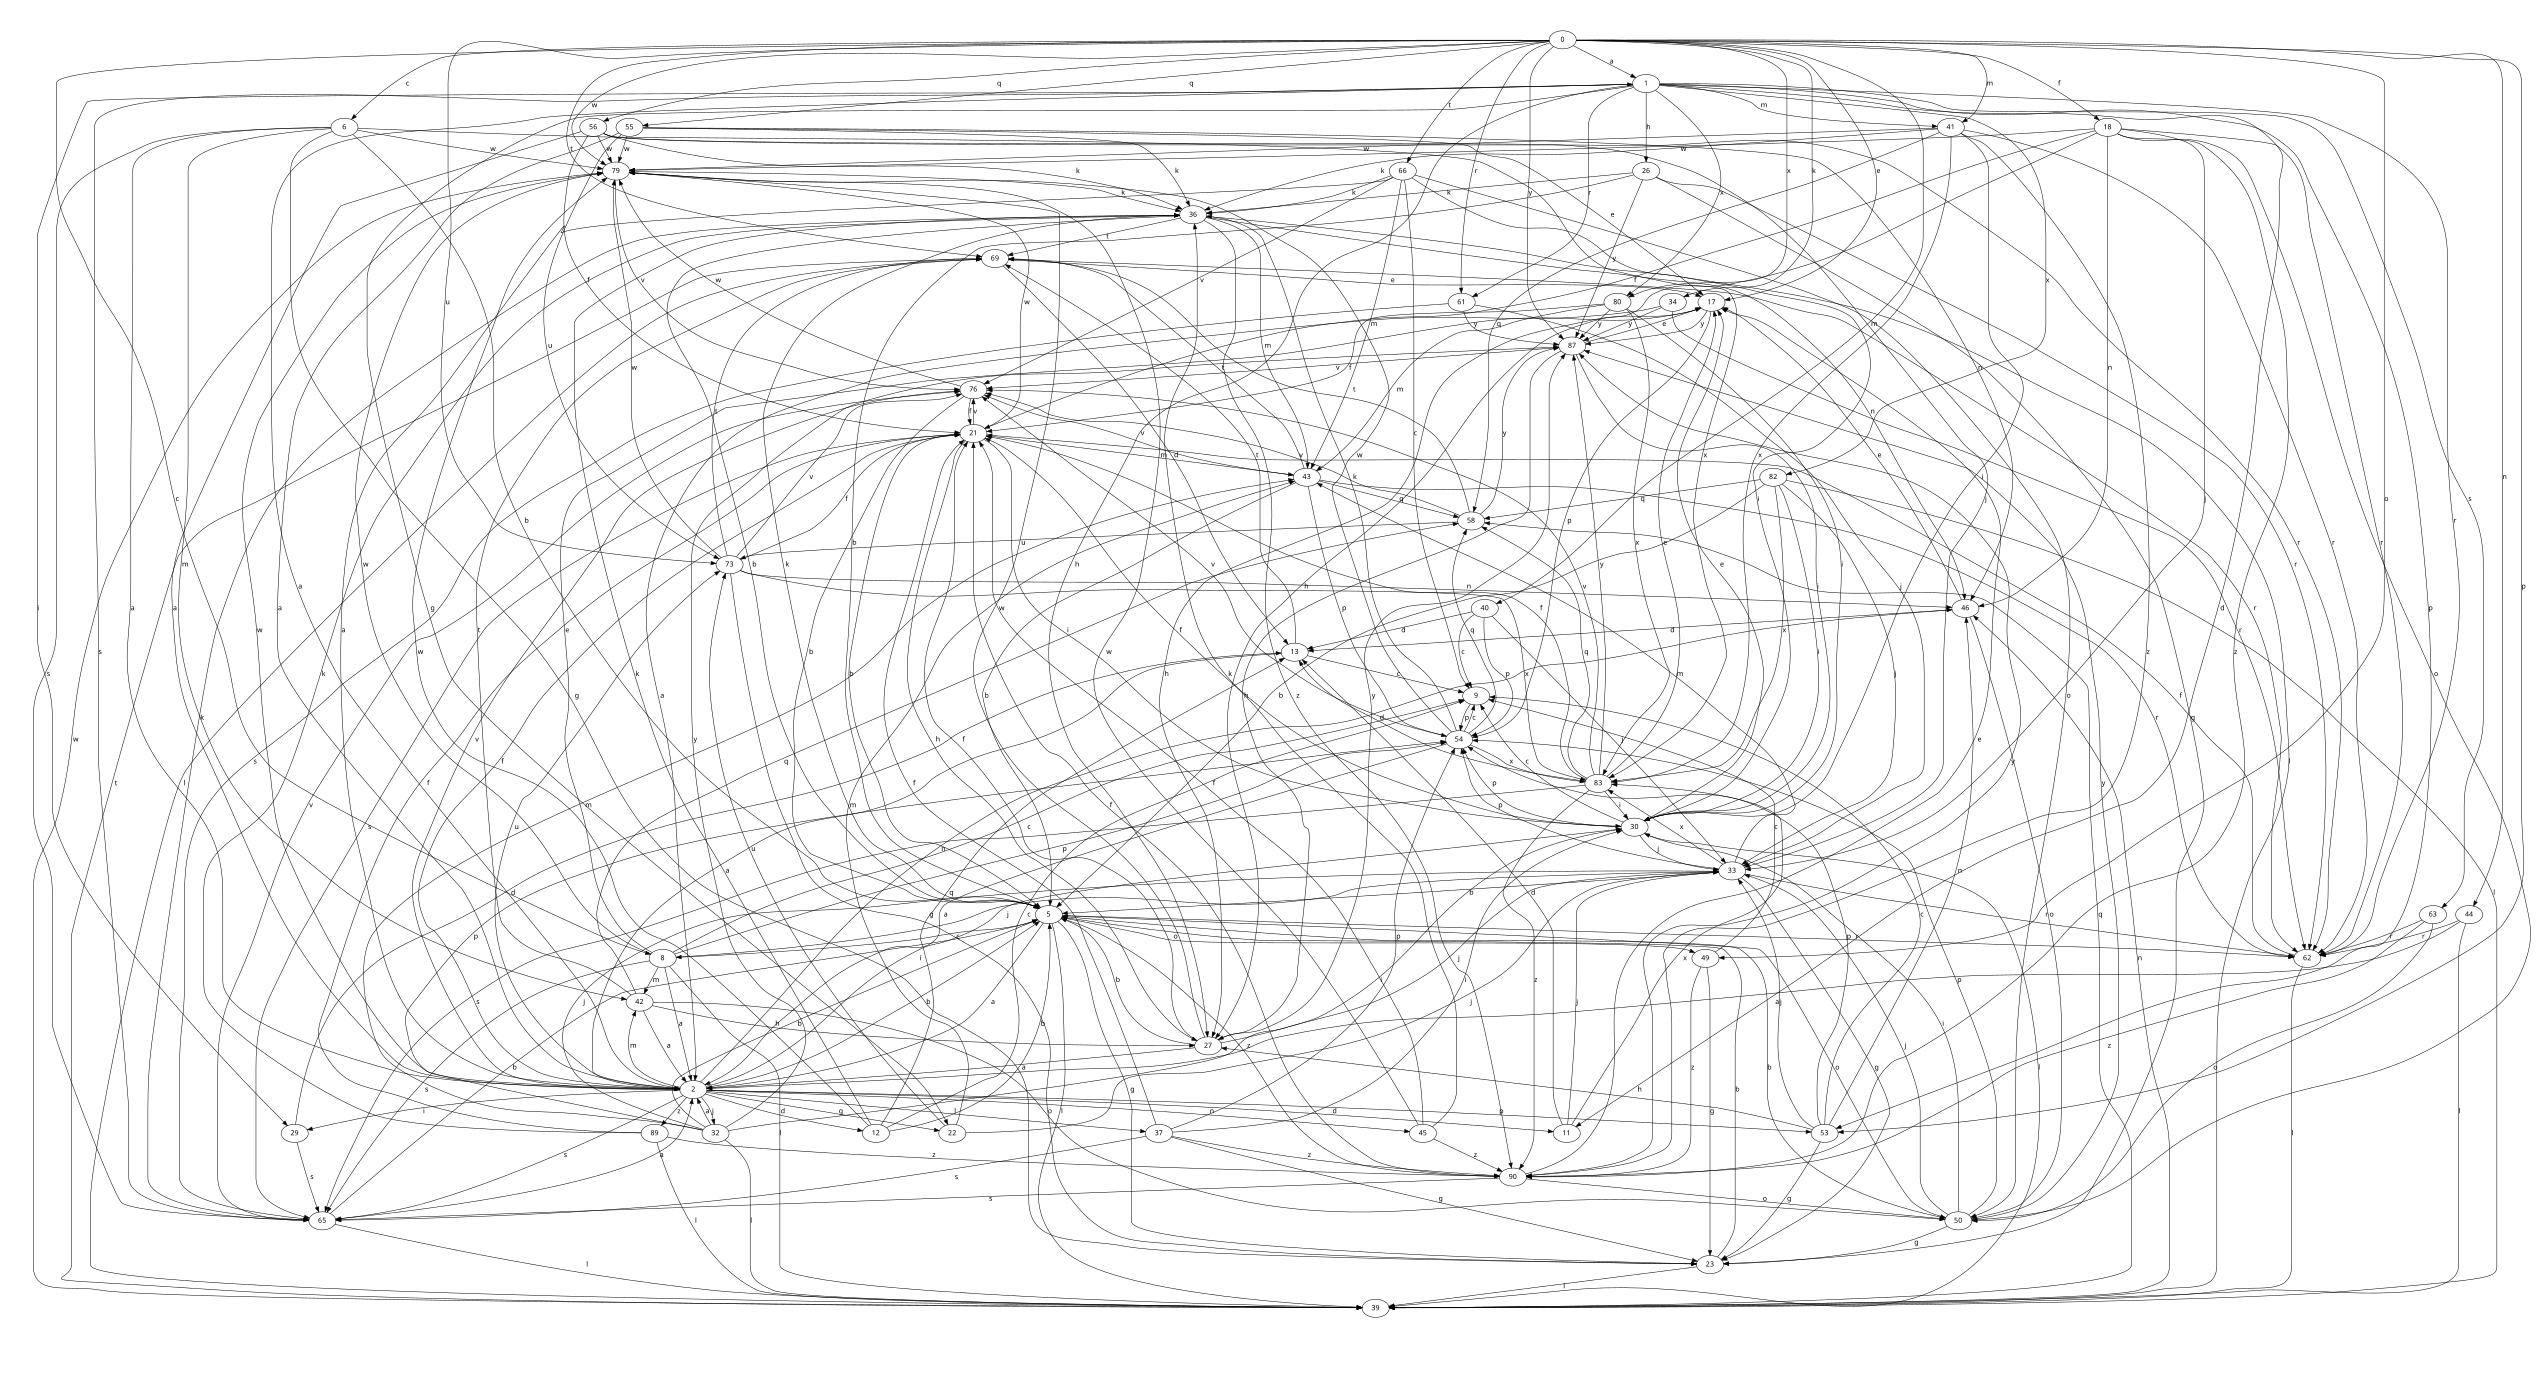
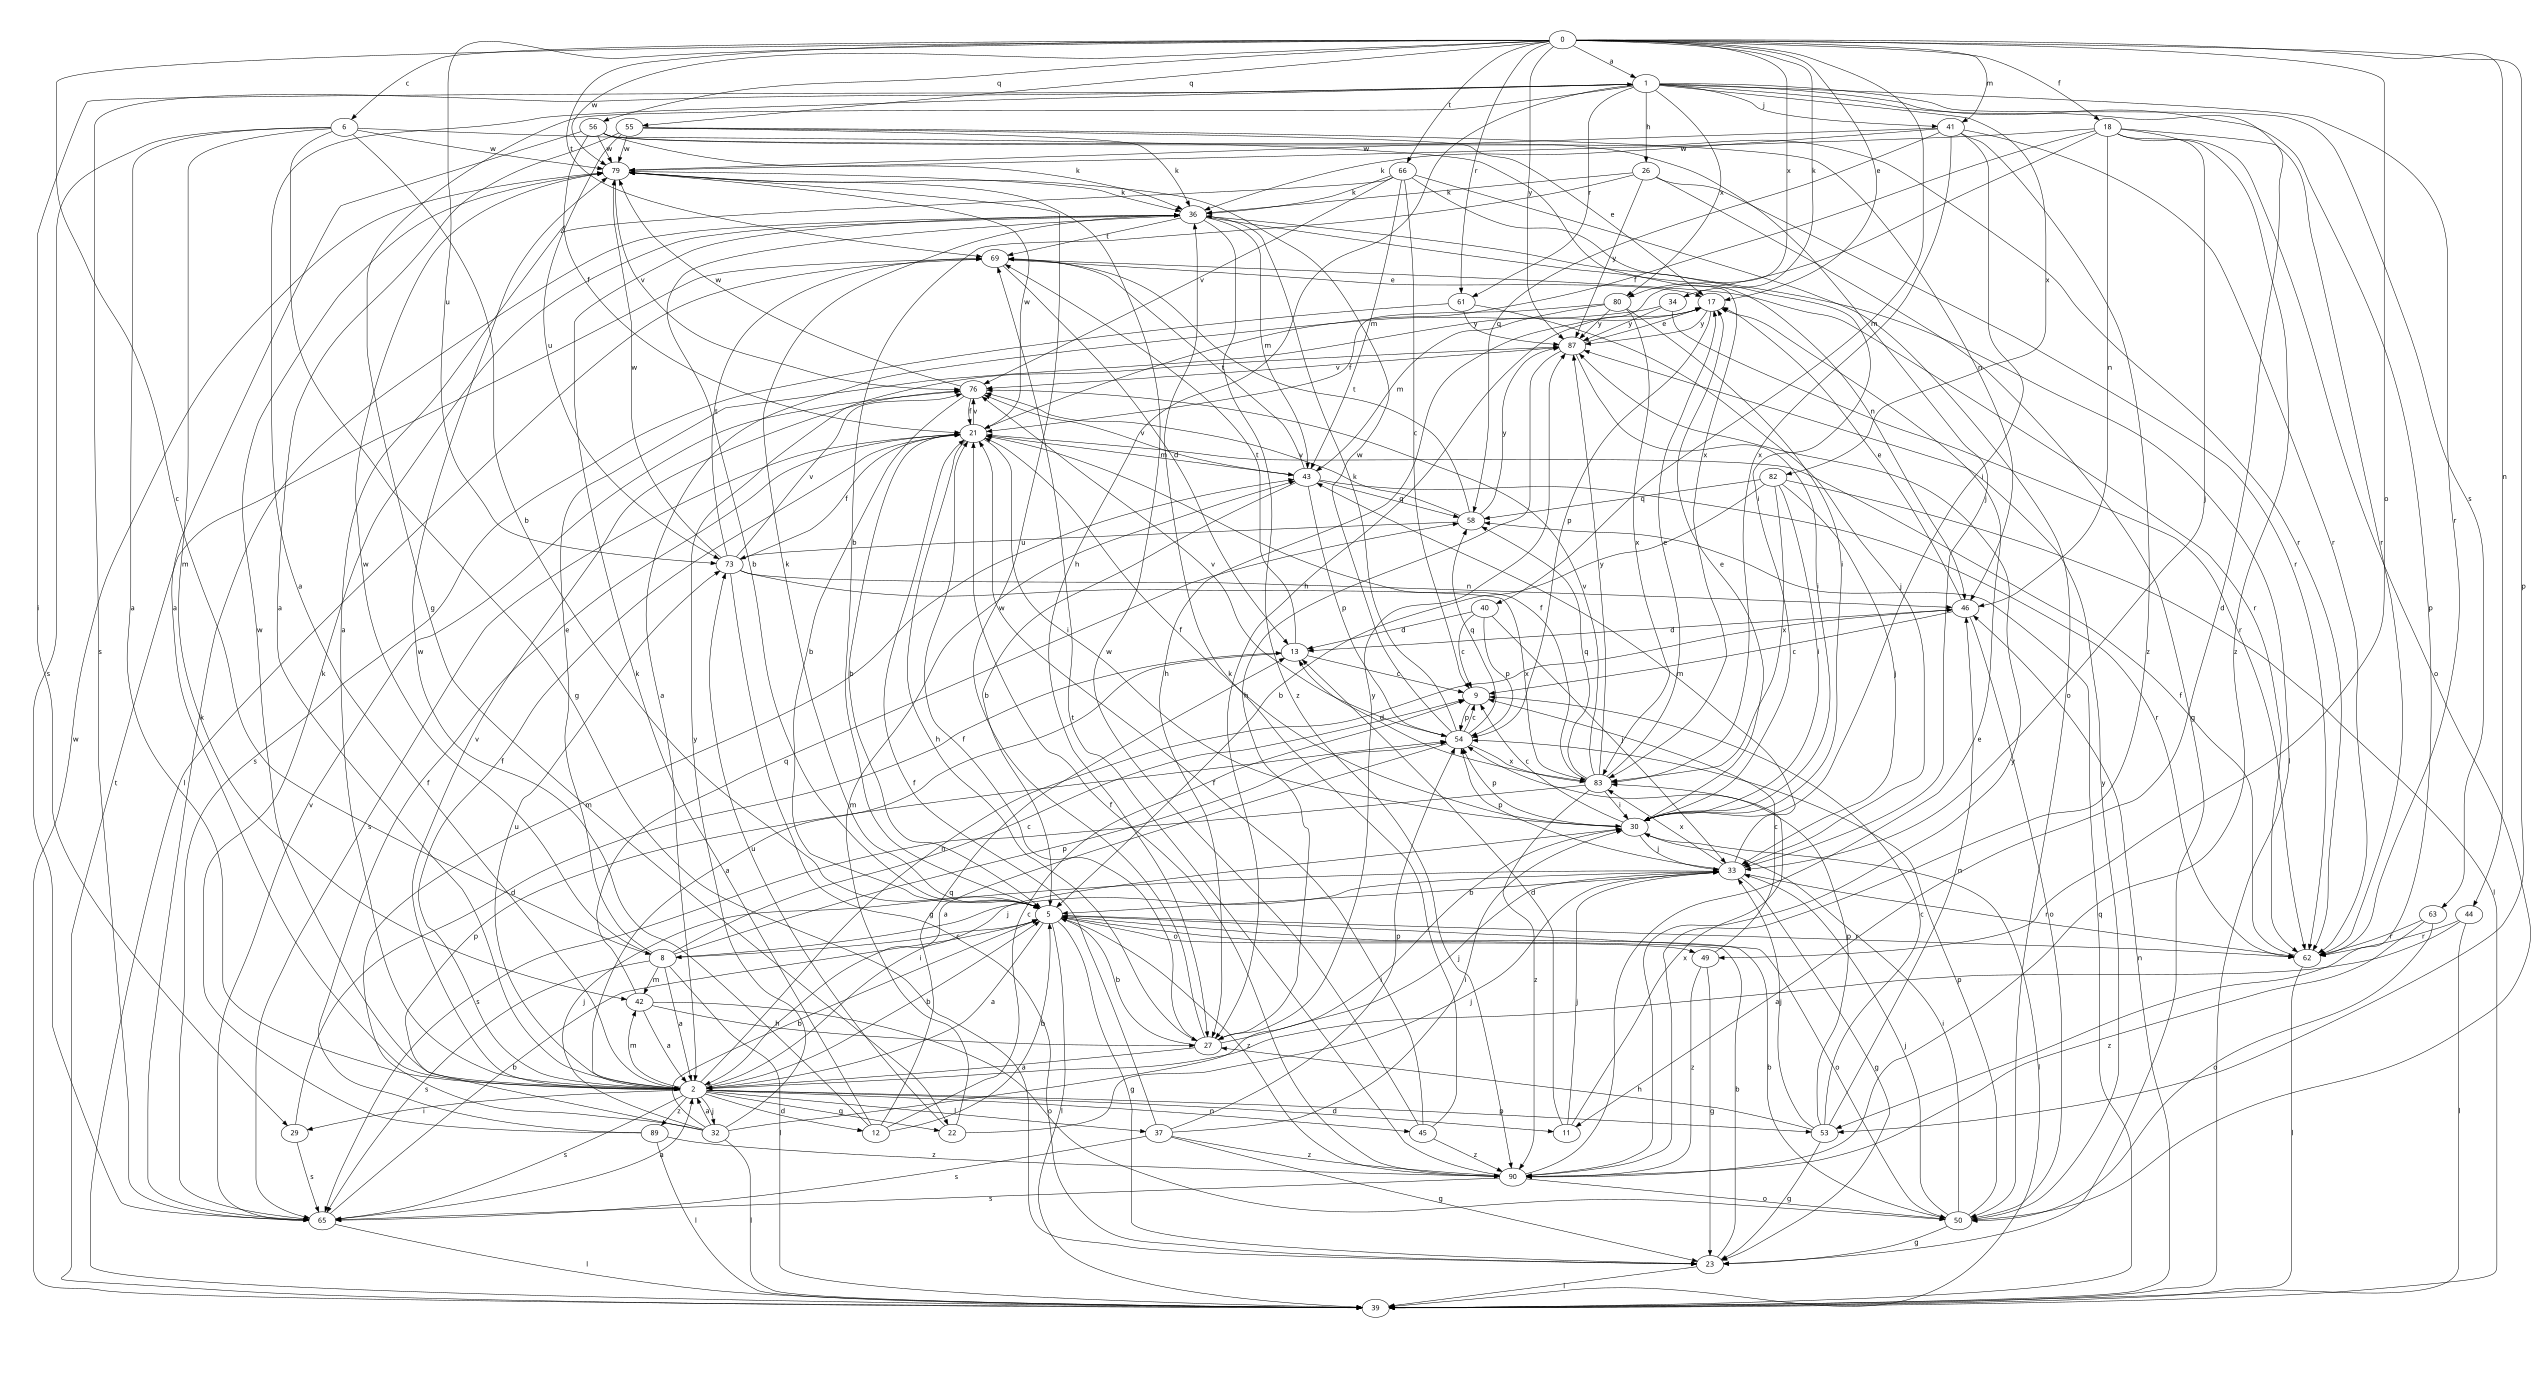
edge "1" -> "41": label "m" -> "j"
edge "42" -> "69": now "90" -> "69"
edge "46" -> "9": added, label "c"
